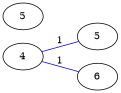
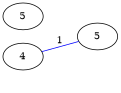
node "6": removed
